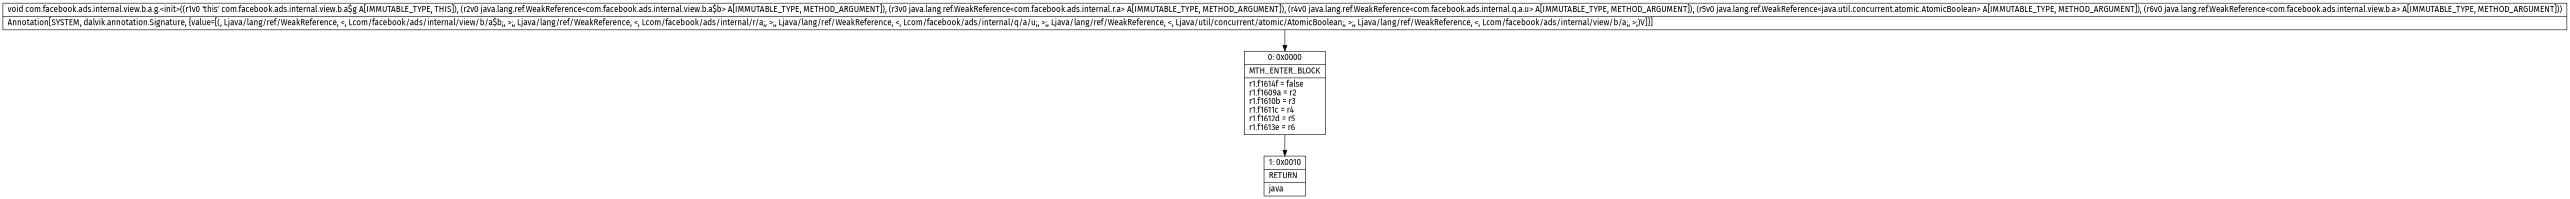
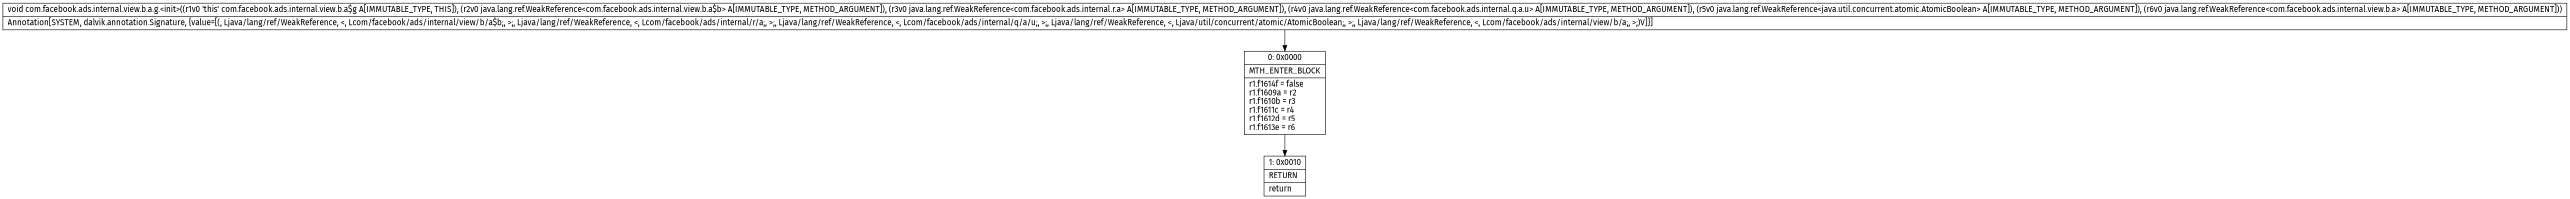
node "1: 0x0010": text "java" -> "return"
